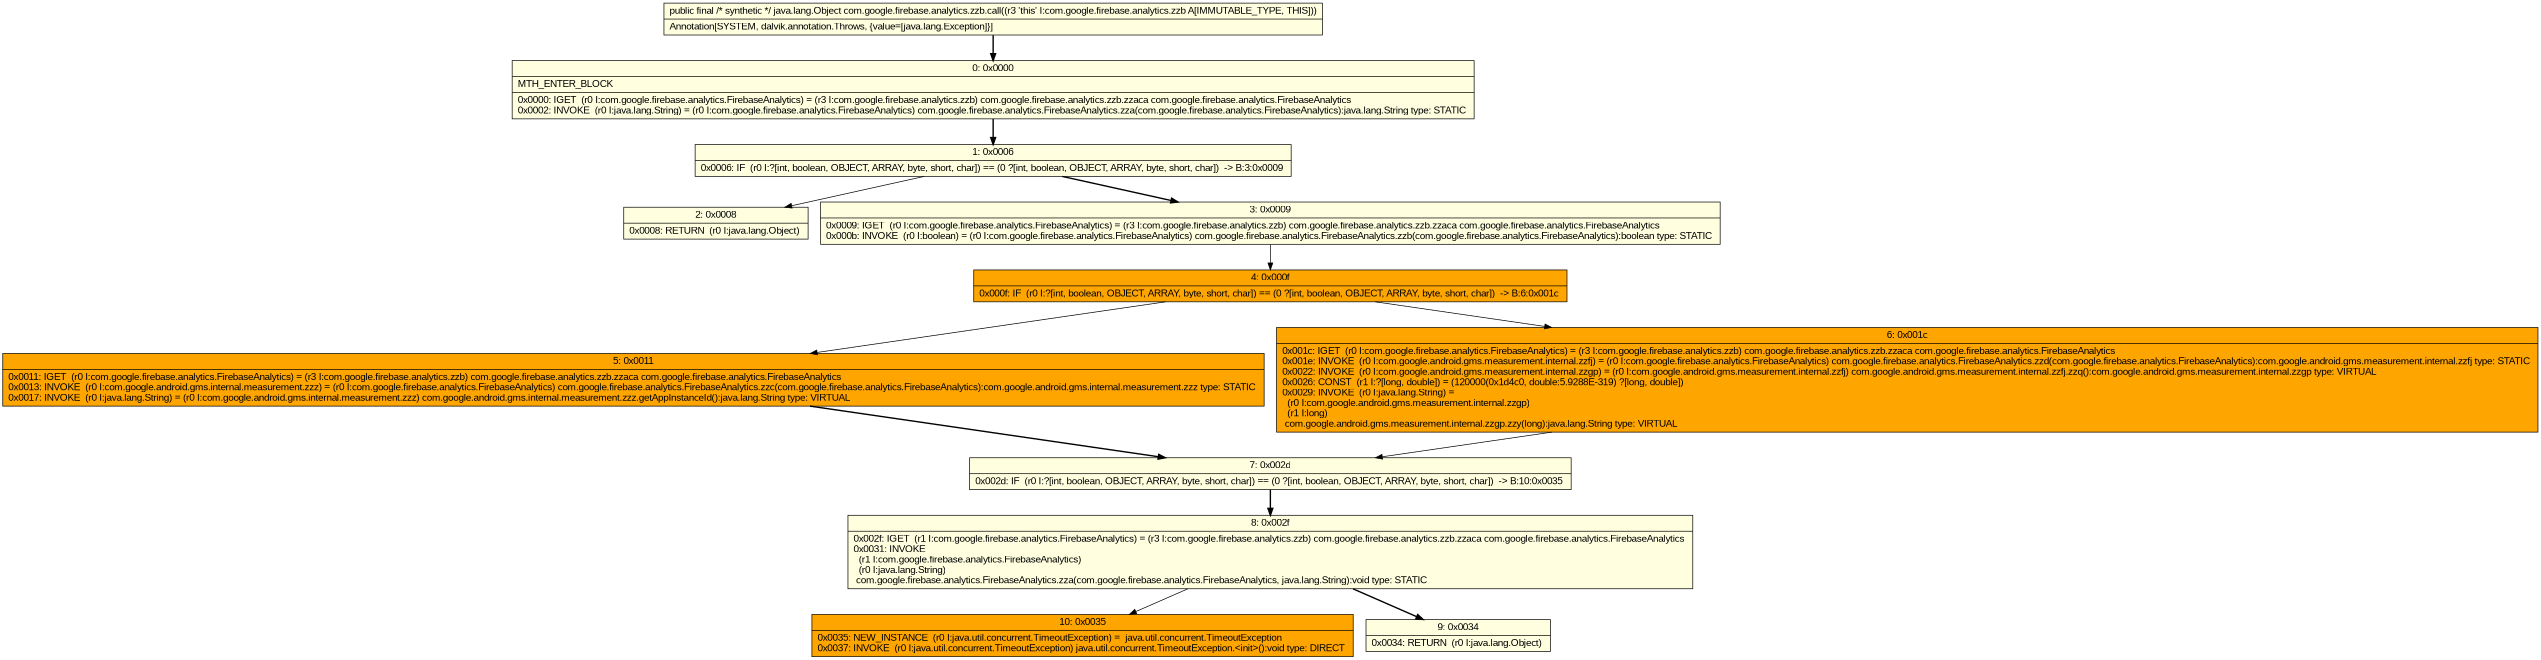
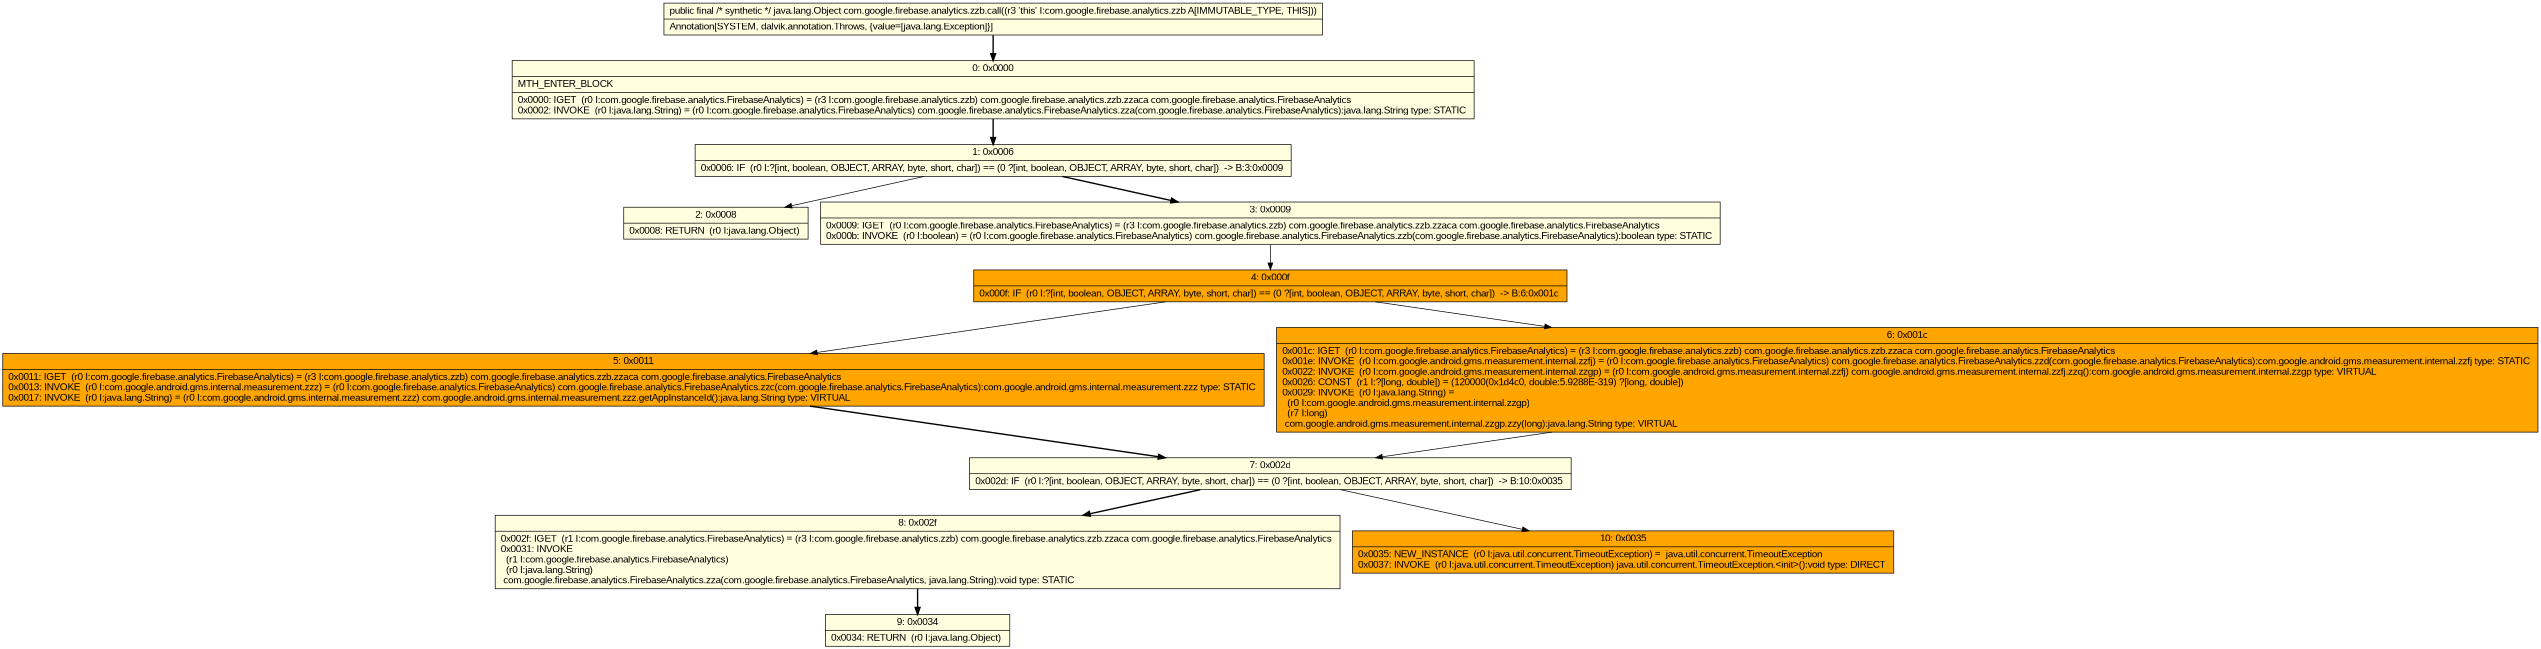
node "6: 0x001c": text "(r1 I:long)" -> "(r7 I:long)"
edge "8: 0x002f" -> "10: 0x0035": now "7: 0x002d" -> "10: 0x0035"
